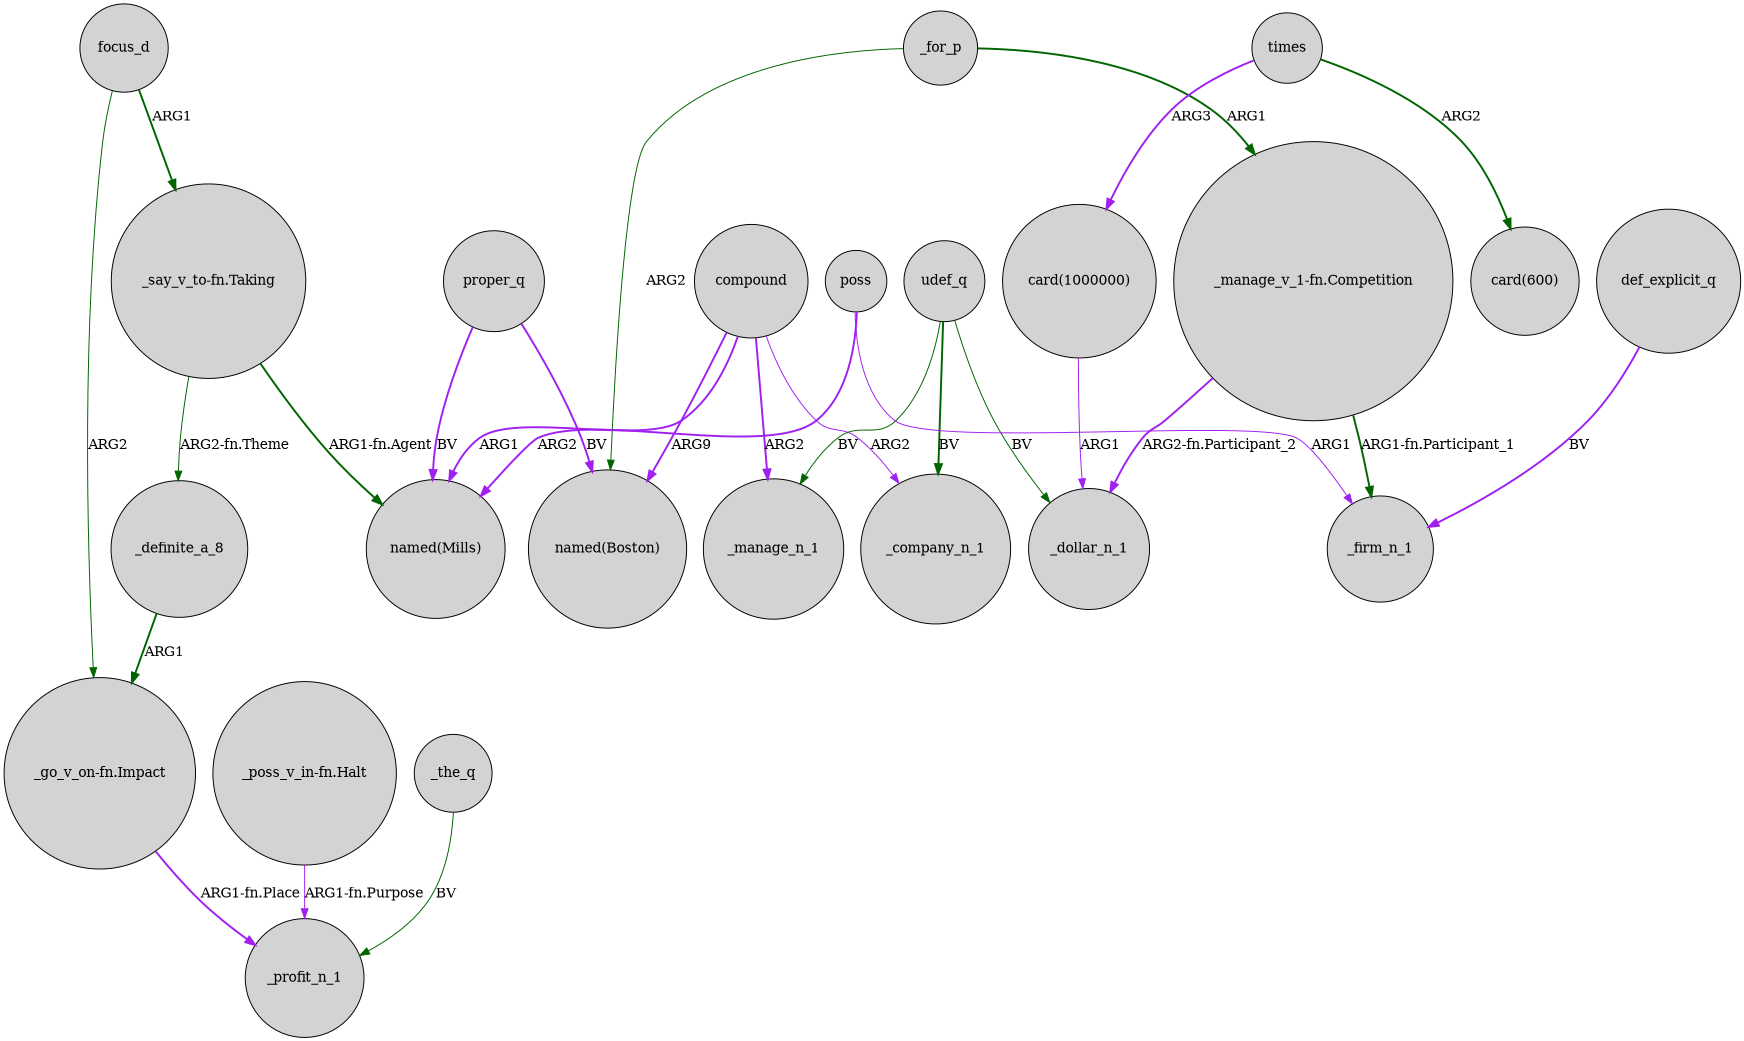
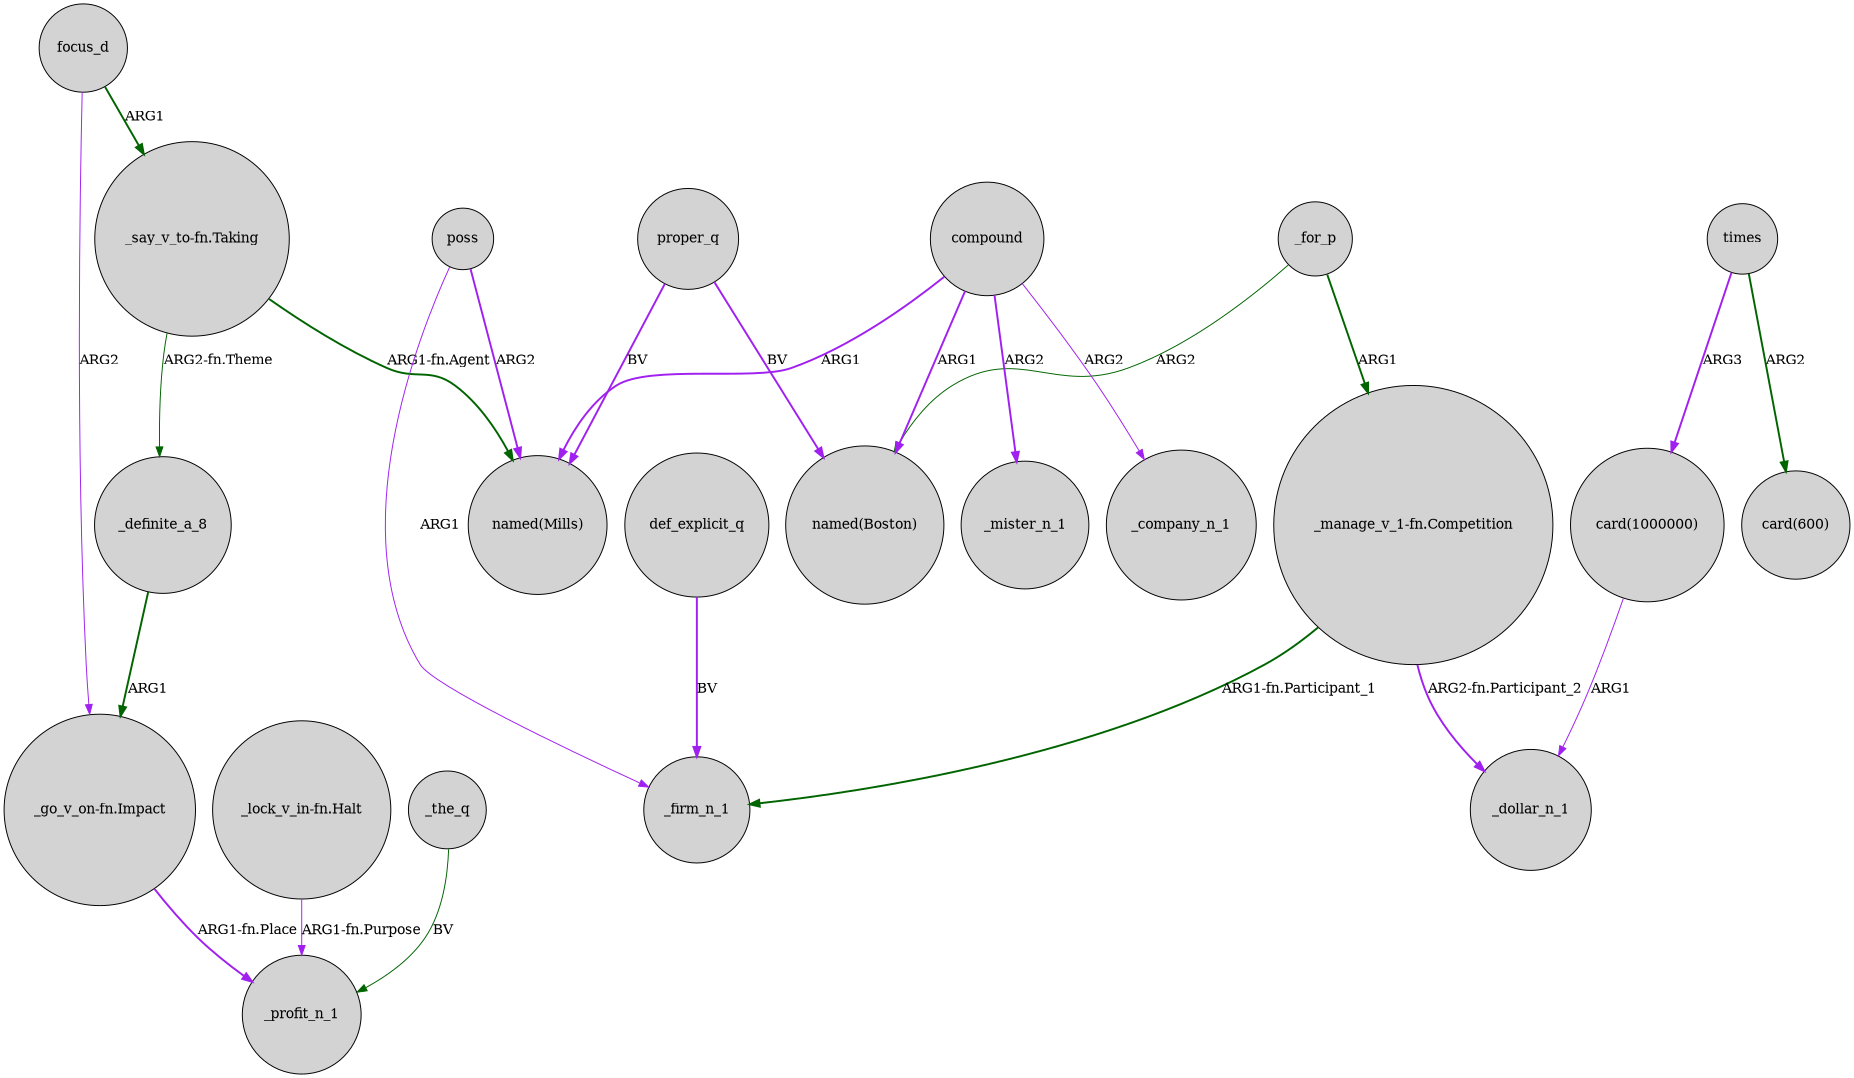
node "udef_q": removed
edge "focus_d" -> "_go_v_on-fn.Impact": color darkgreen -> purple
edge "compound" -> "named(Boston)": label "ARG9" -> "ARG1"
node "_manage_n_1": label "_manage_n_1" -> "_mister_n_1"
node "_poss_v_in-fn.Halt": label "_poss_v_in-fn.Halt" -> "_lock_v_in-fn.Halt"
